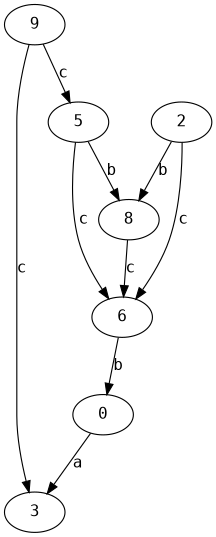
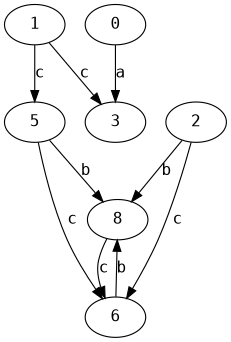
node "9": label "9" -> "1"
edge "6" -> "0": now "6" -> "8"
